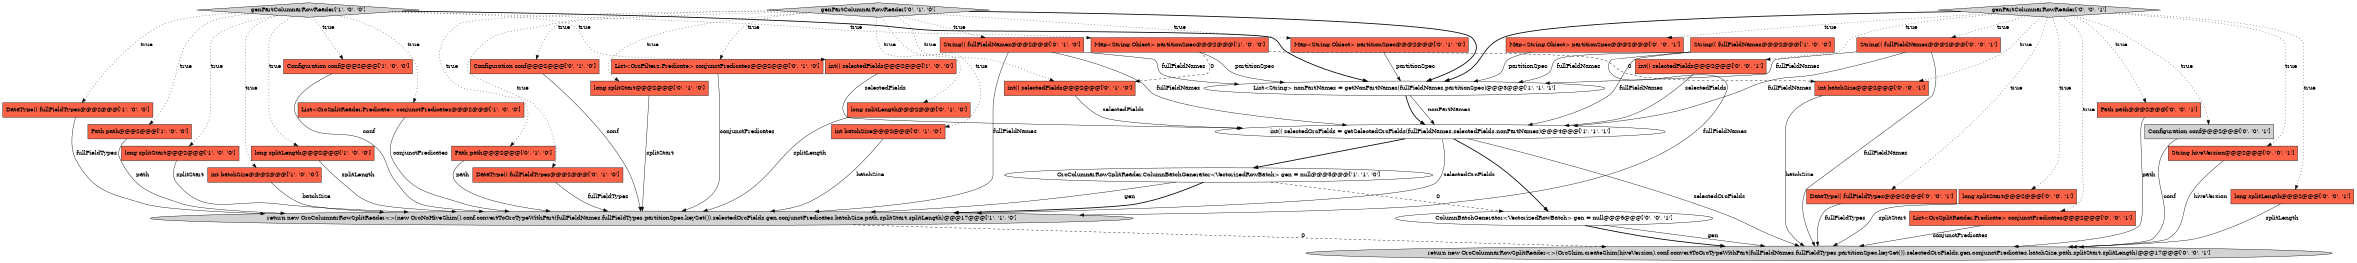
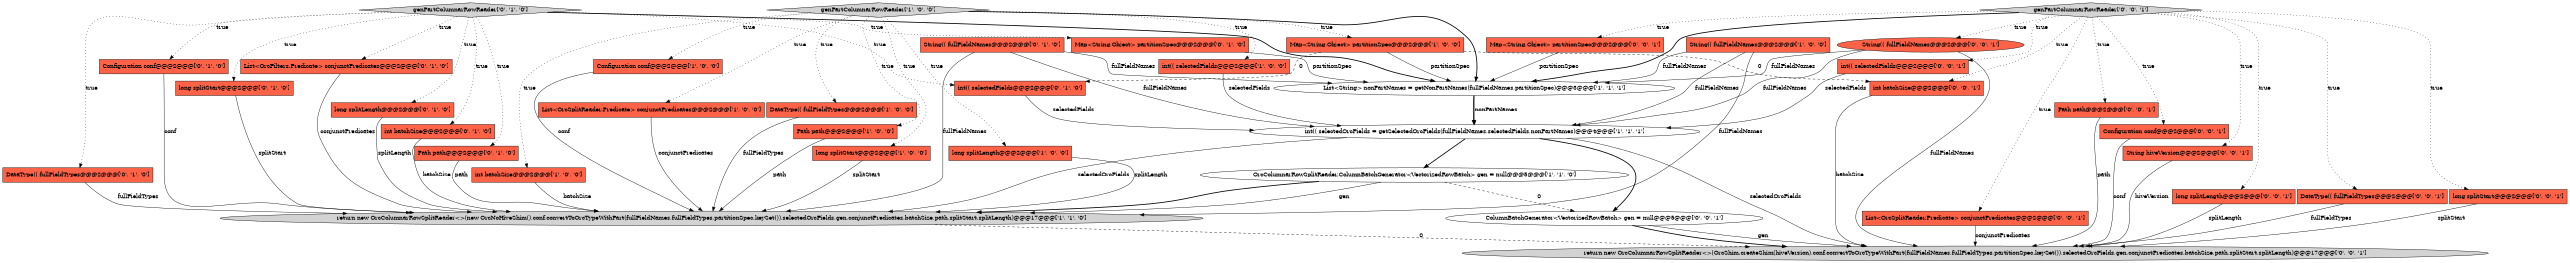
edge "genPartColumnarRowReader['0', '1', '0']" -> "String(( fullFieldNames@@@2@@@['0', '1', '0']": removed, label "true"
node "String(( fullFieldNames@@@2@@@['0', '0', '1']": shape box -> ellipse
node "Configuration conf@@@2@@@['0', '0', '1']": fillcolor lightgray -> tomato
